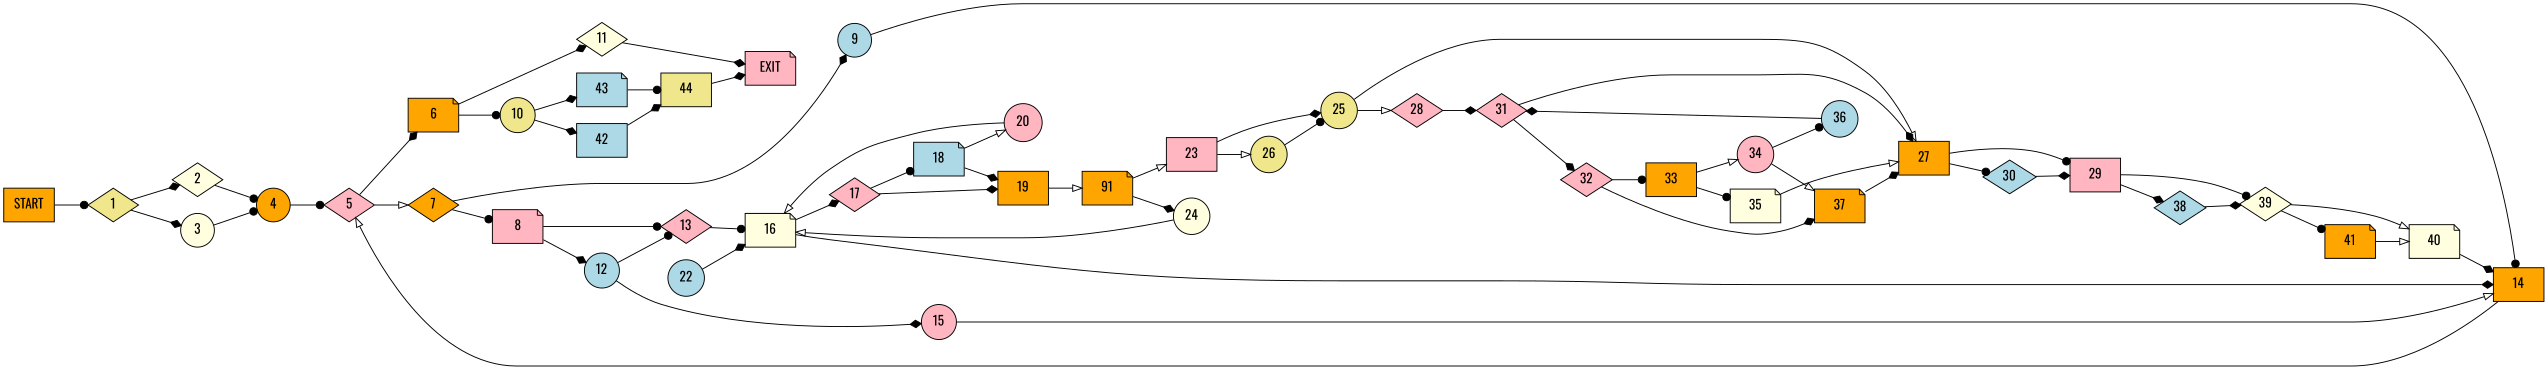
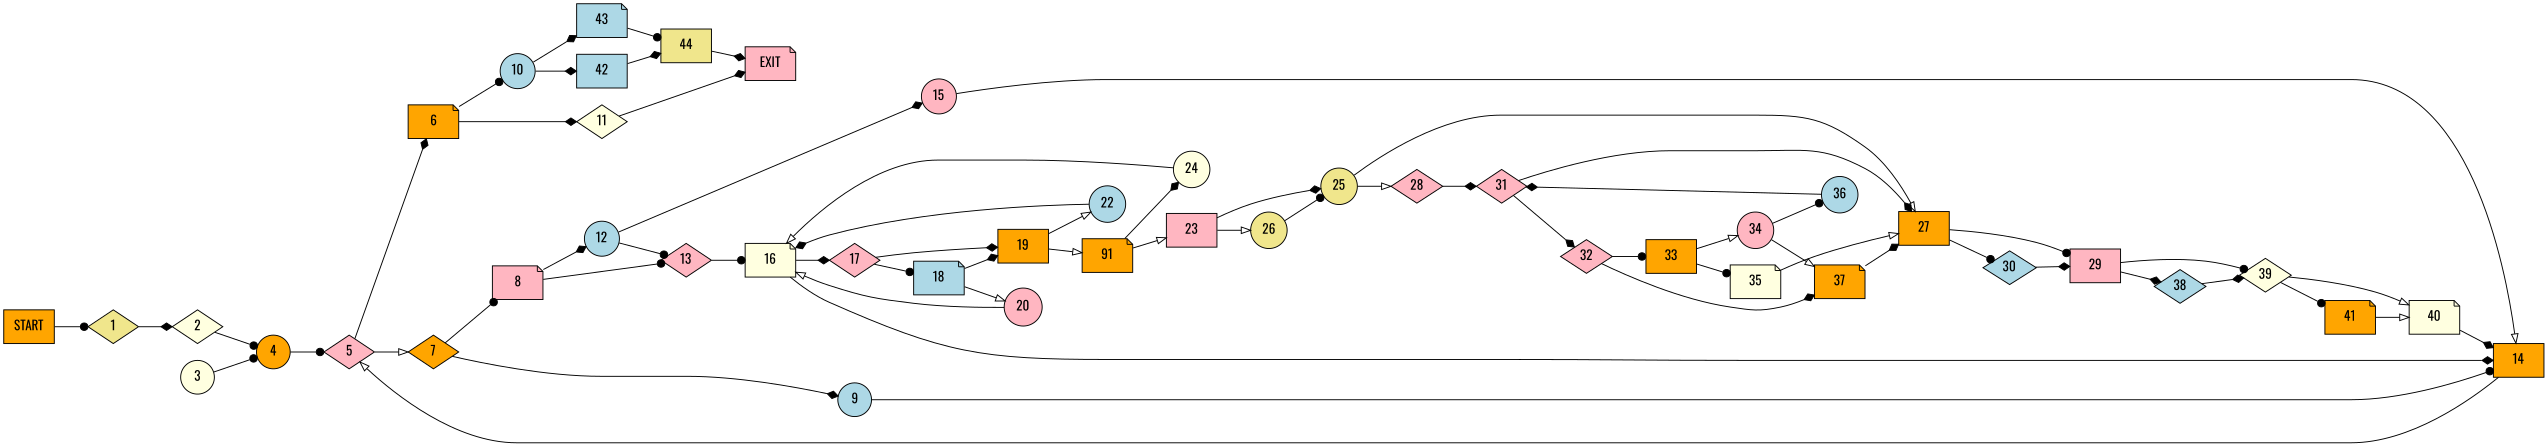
node "10": fillcolor khaki -> lightblue
edge "1" -> "3": removed
edge "19" -> "22": added
